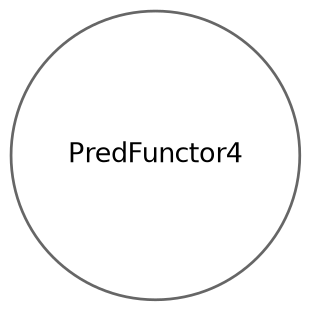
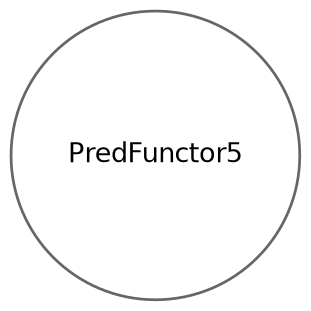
node "PredFunctor4": label "PredFunctor4" -> "PredFunctor5"
